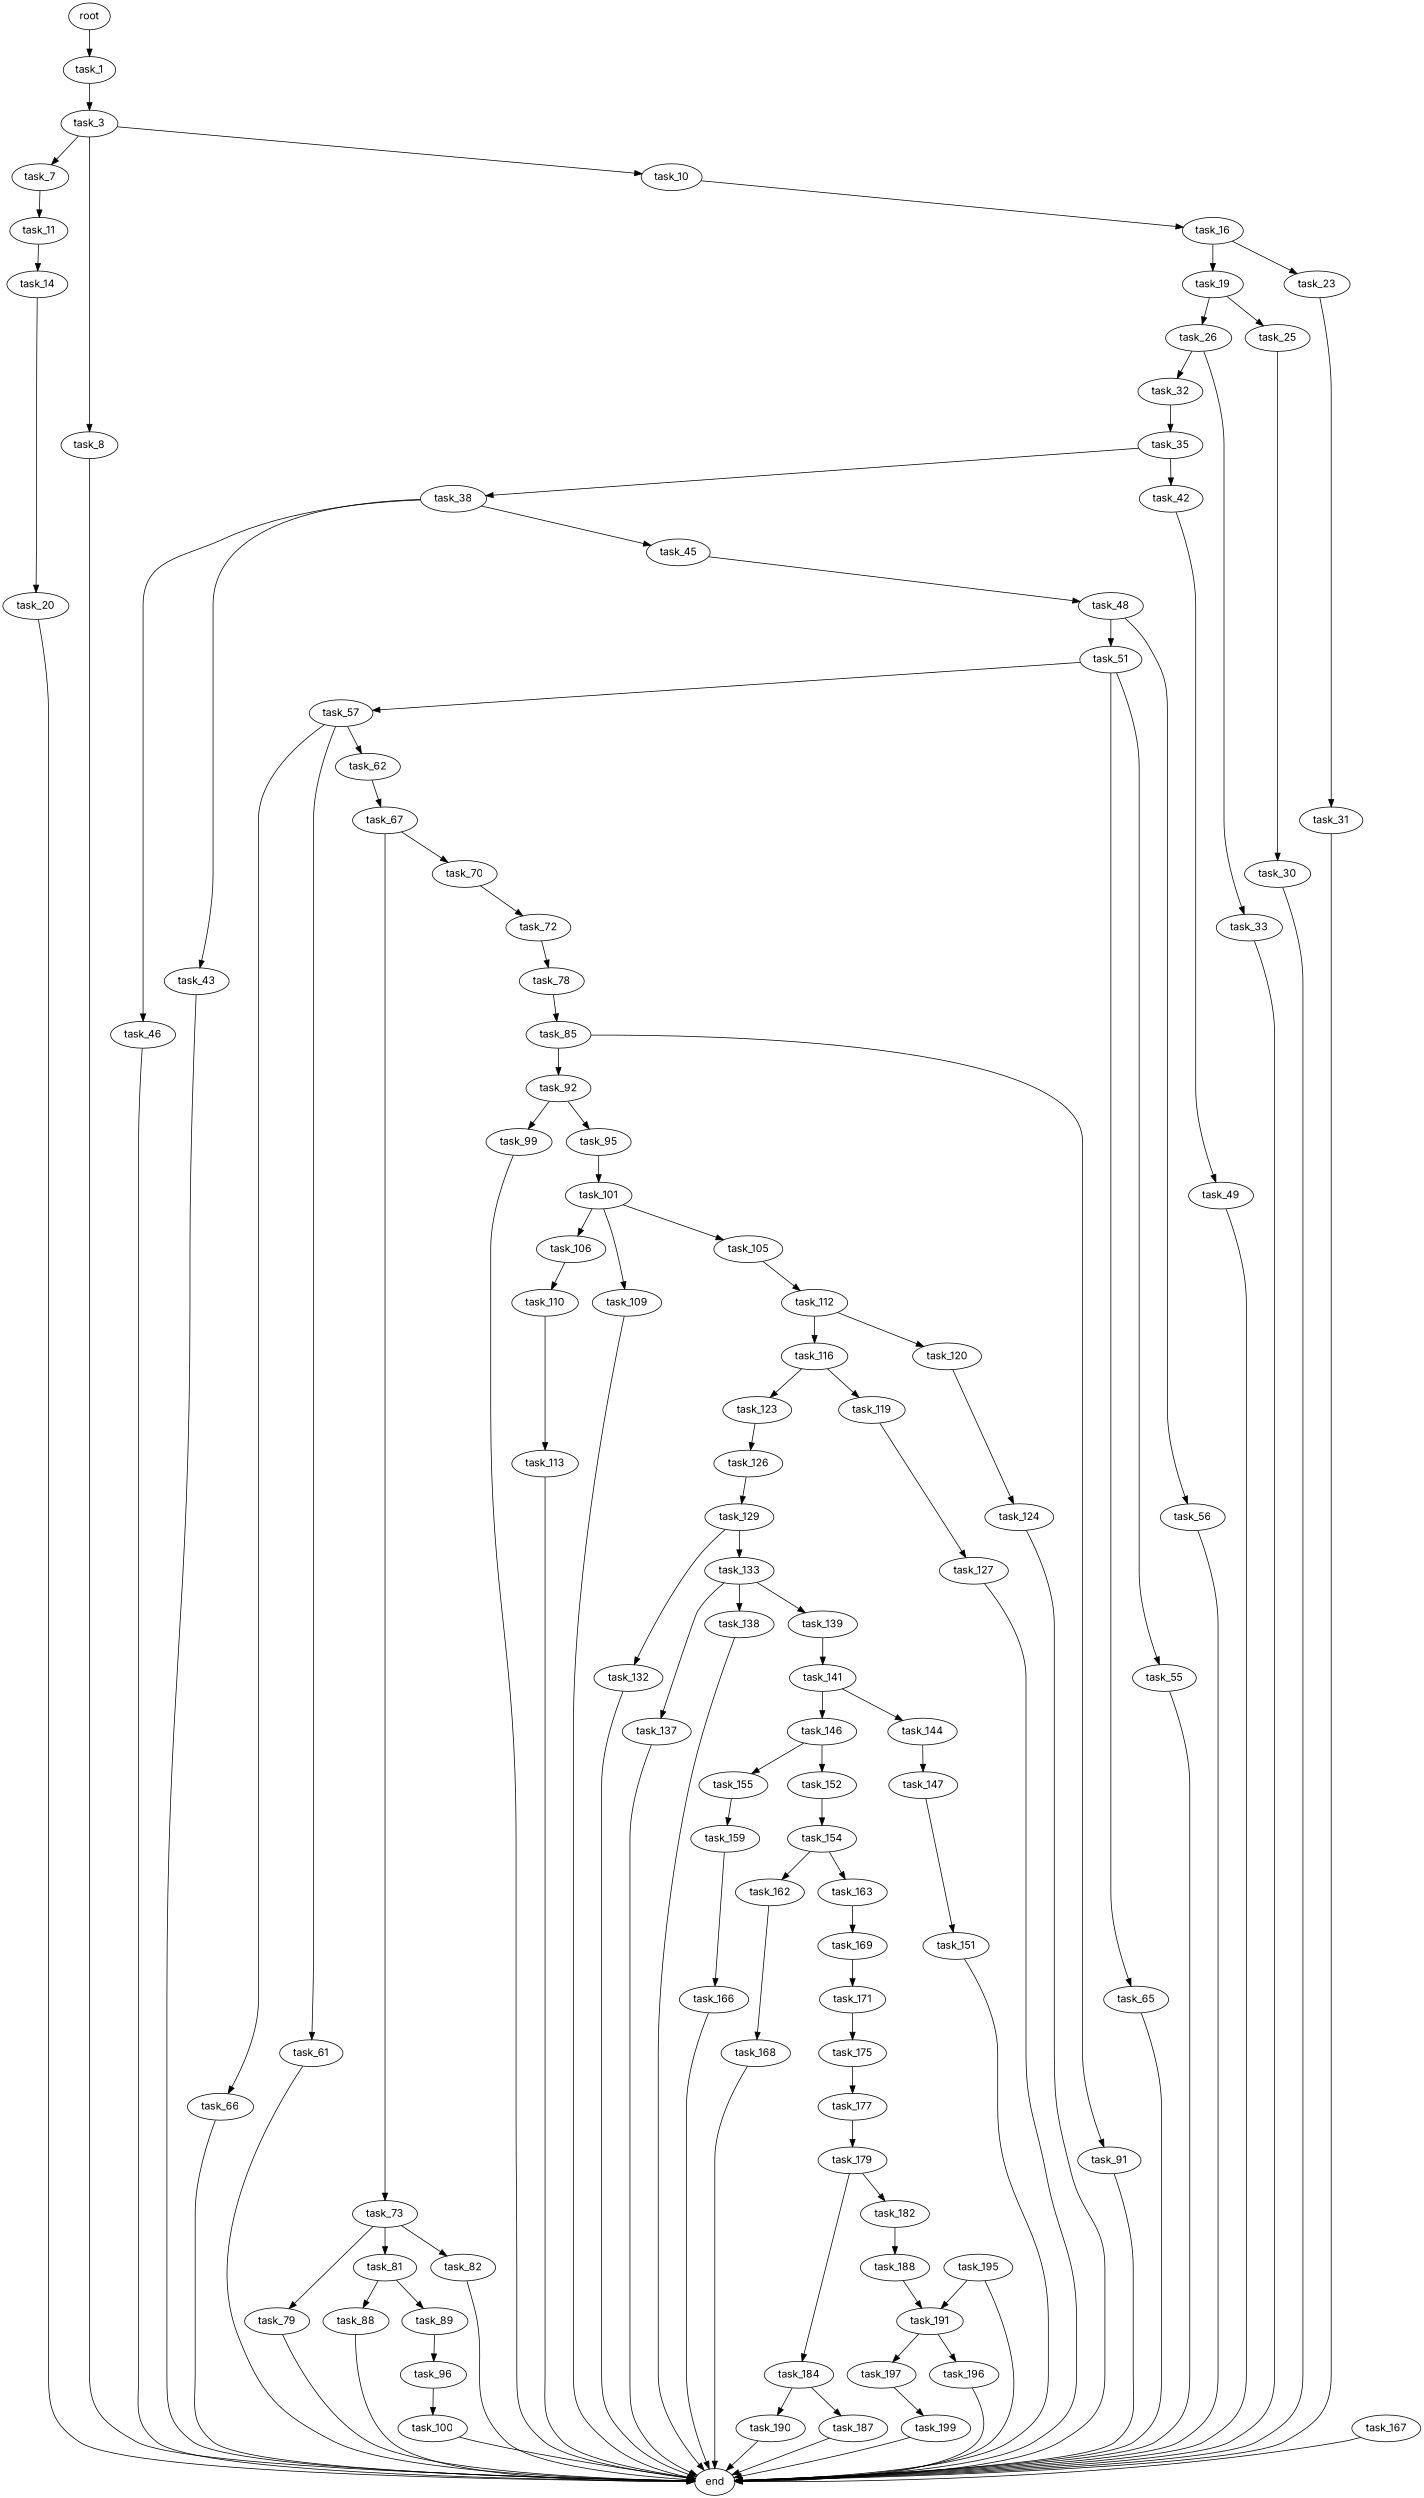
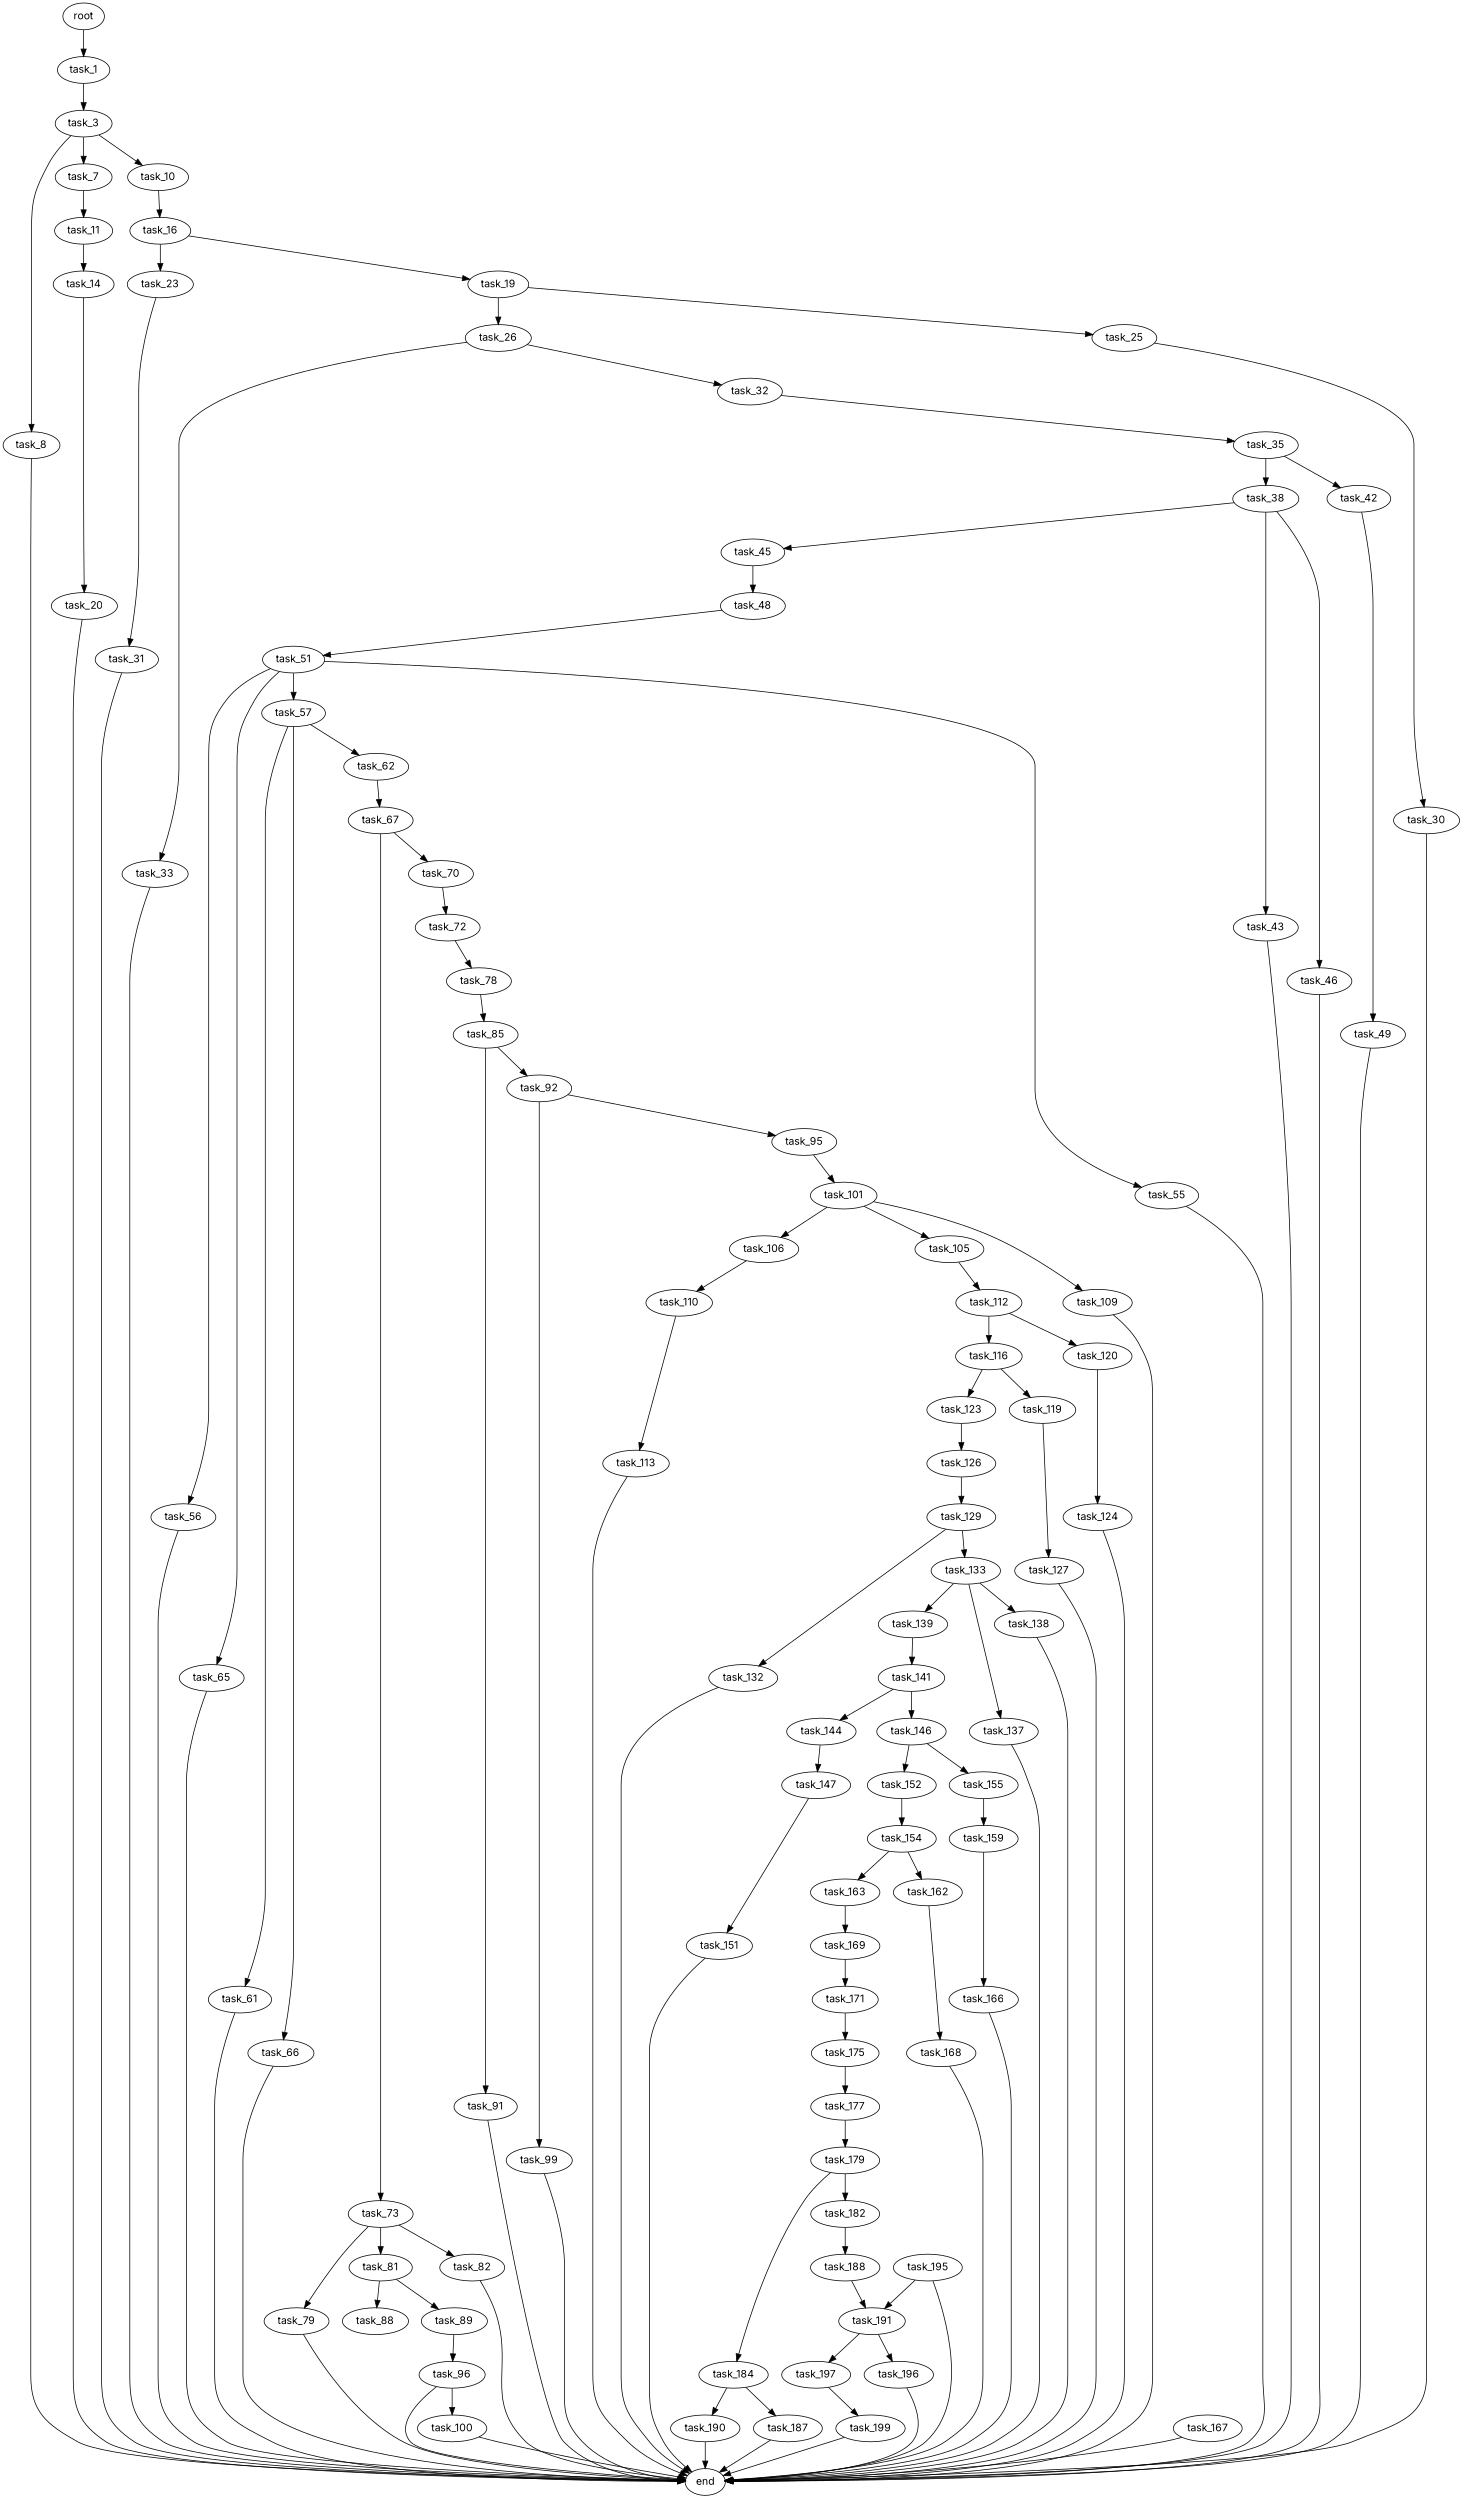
edge "task_48" -> "task_56": now "task_51" -> "task_56"
edge "task_88" -> "end": now "task_96" -> "end"
